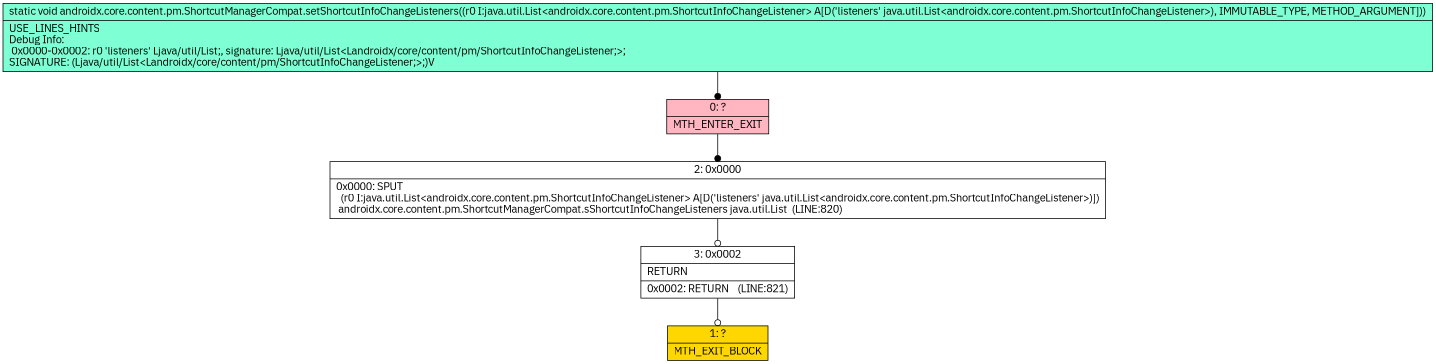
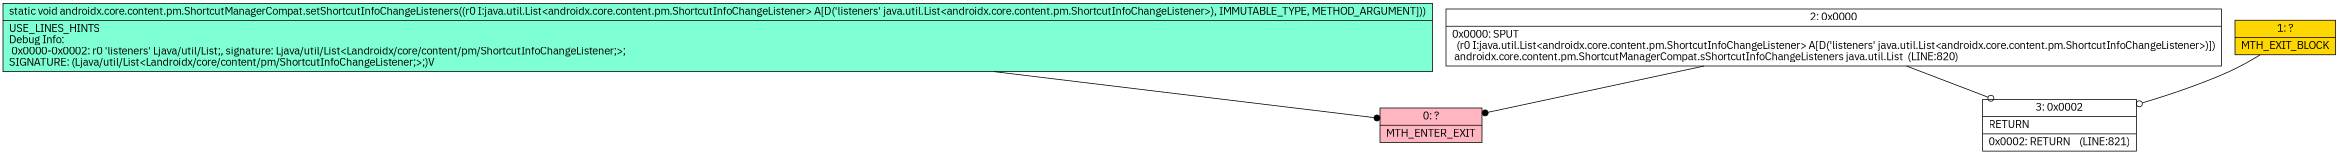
edge "0: ?" -> "2: 0x0000": reversed
edge "3: 0x0002" -> "1: ?": reversed
